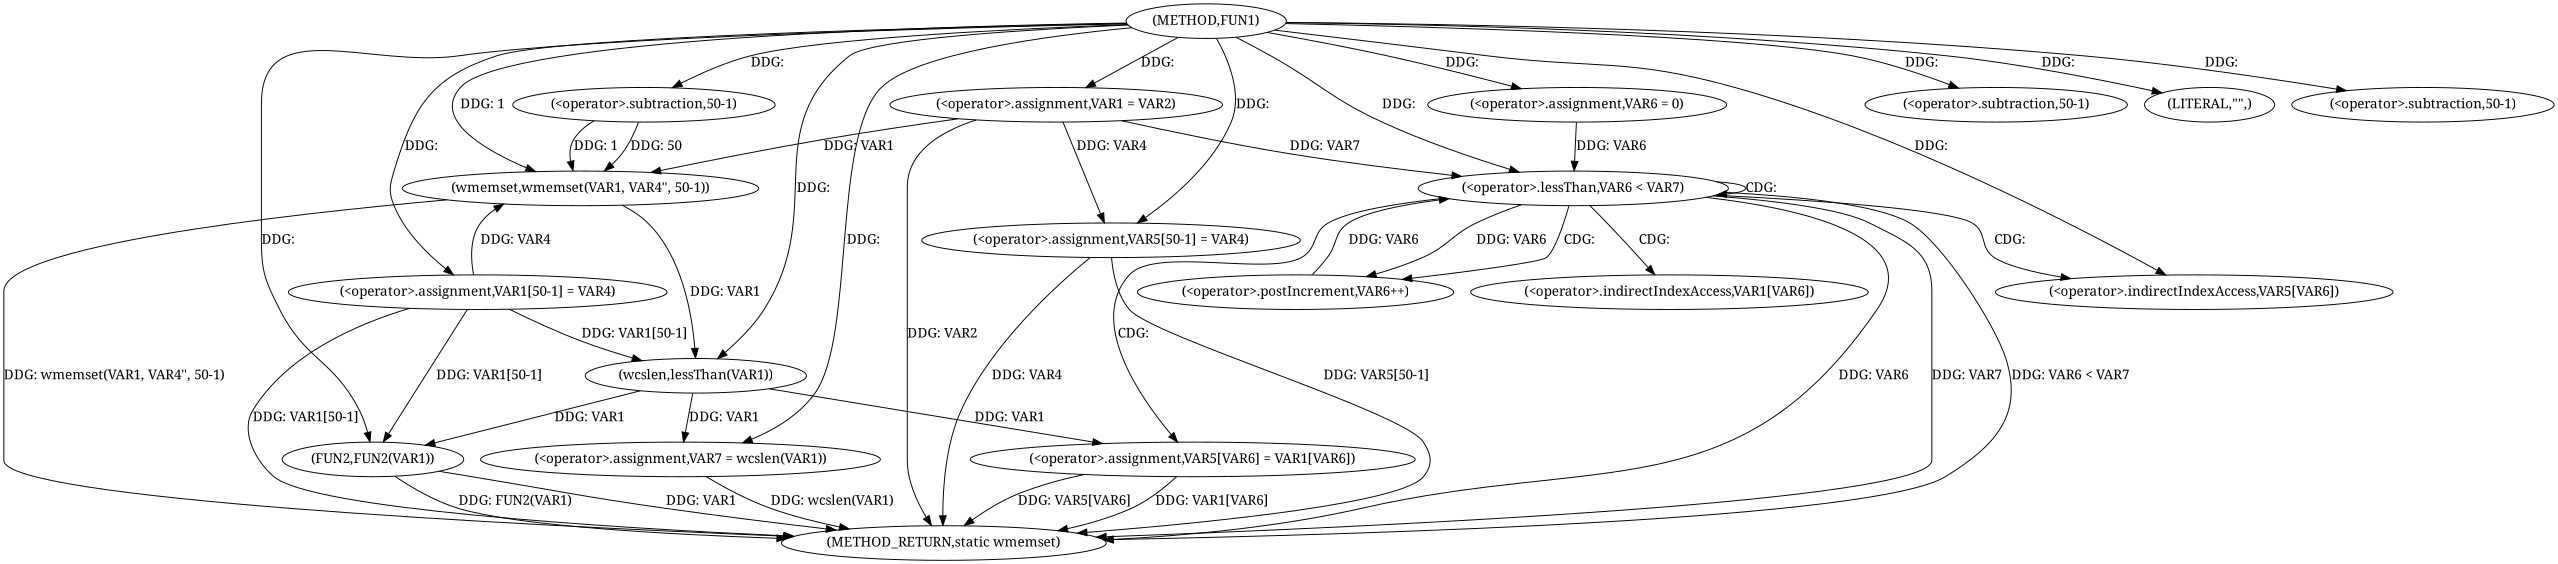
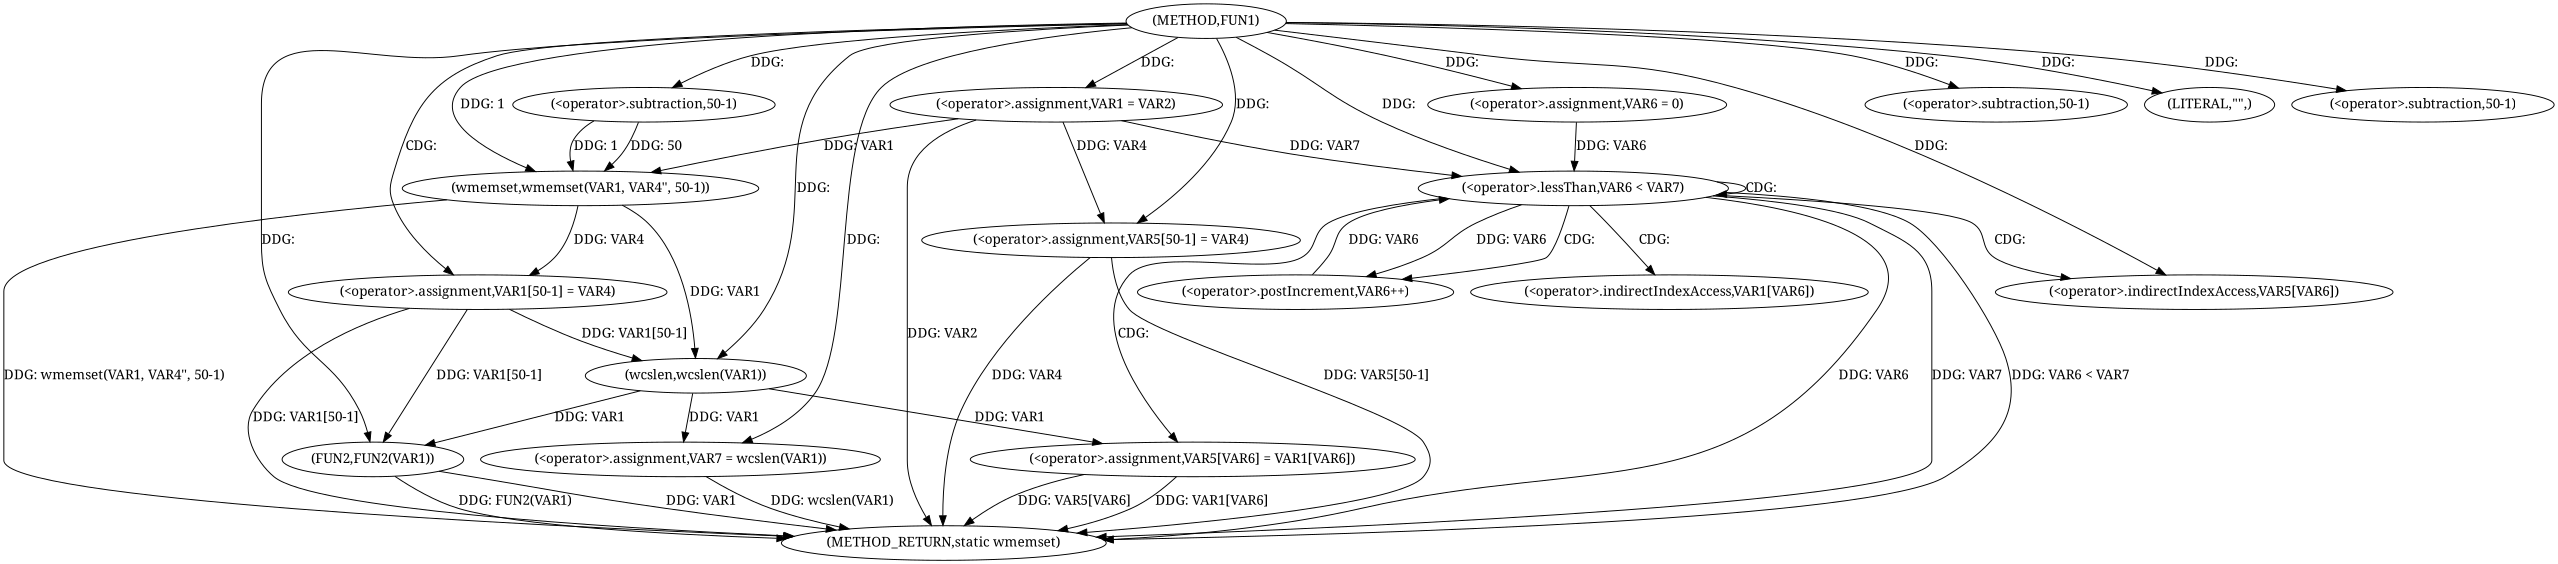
edge "(METHOD,FUN1)" -> "(<operator>.assignment,VAR1[50-1] = VAR4)": label "DDG: " -> "CDG: "
edge "(<operator>.assignment,VAR1[50-1] = VAR4)" -> "(wmemset,wmemset(VAR1, VAR4'', 50-1))": reversed
node "(wcslen,lessThan(VAR1))": label "(wcslen,lessThan(VAR1))" -> "(wcslen,wcslen(VAR1))"
